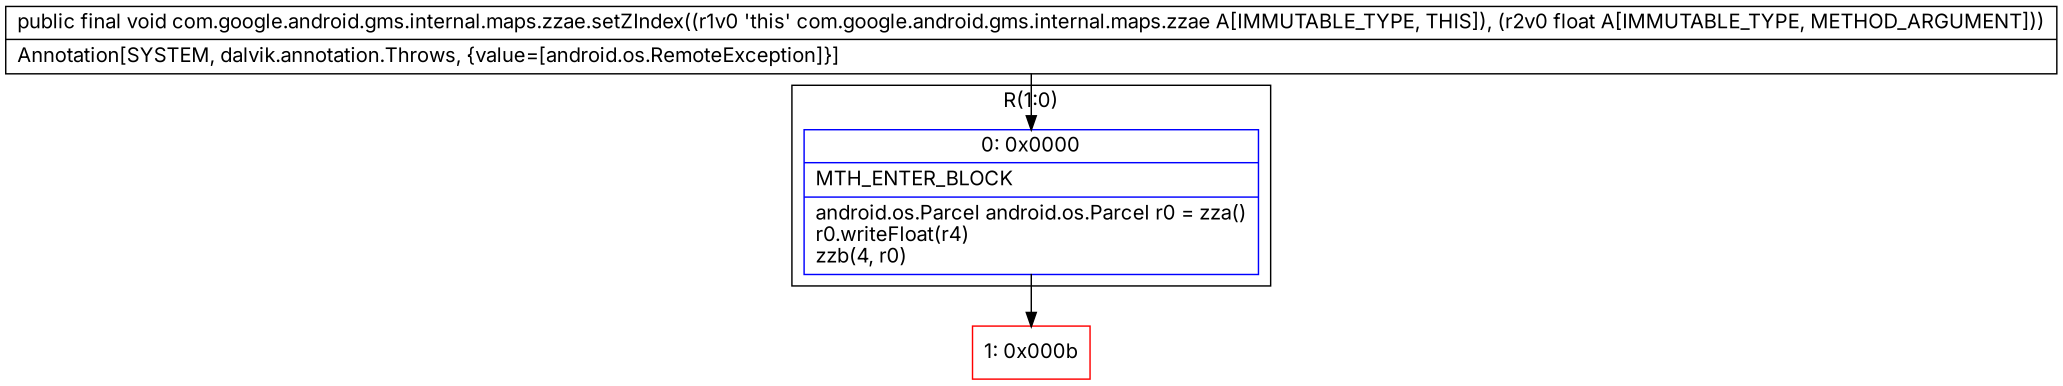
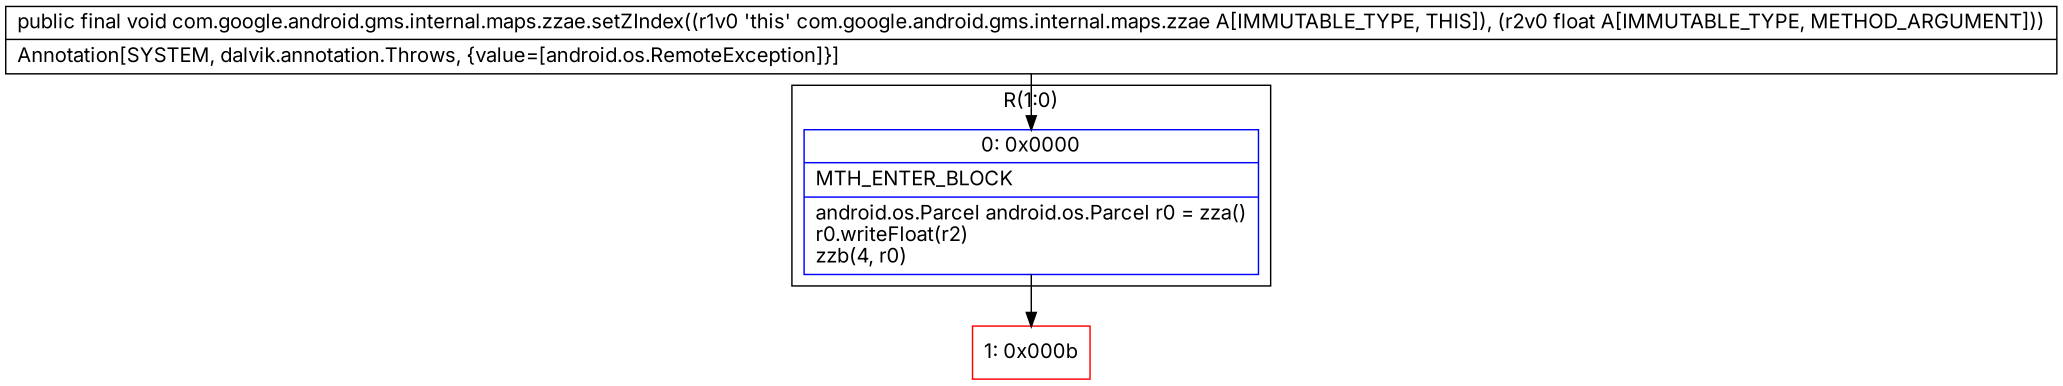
node "0: 0x0000": text "r0.writeFloat(r4)" -> "r0.writeFloat(r2)"
